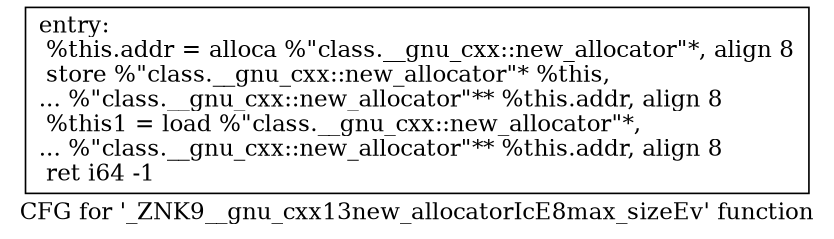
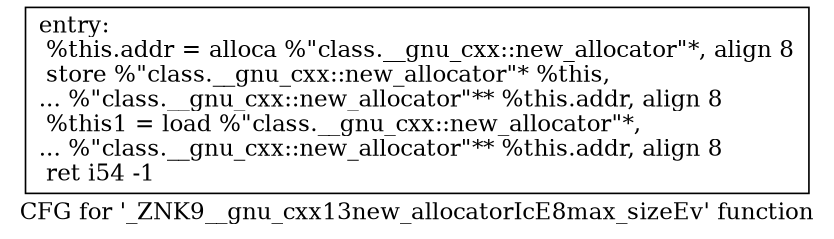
node "entry:": text "ret i64 -1" -> "ret i54 -1"
